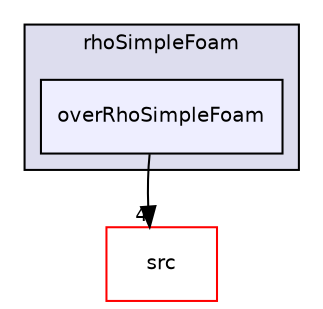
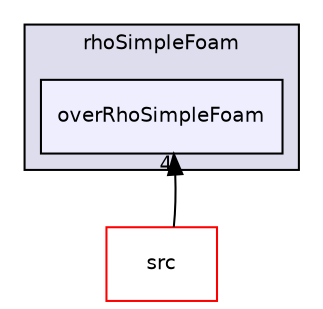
edge "overRhoSimpleFoam" -> "src": reversed
